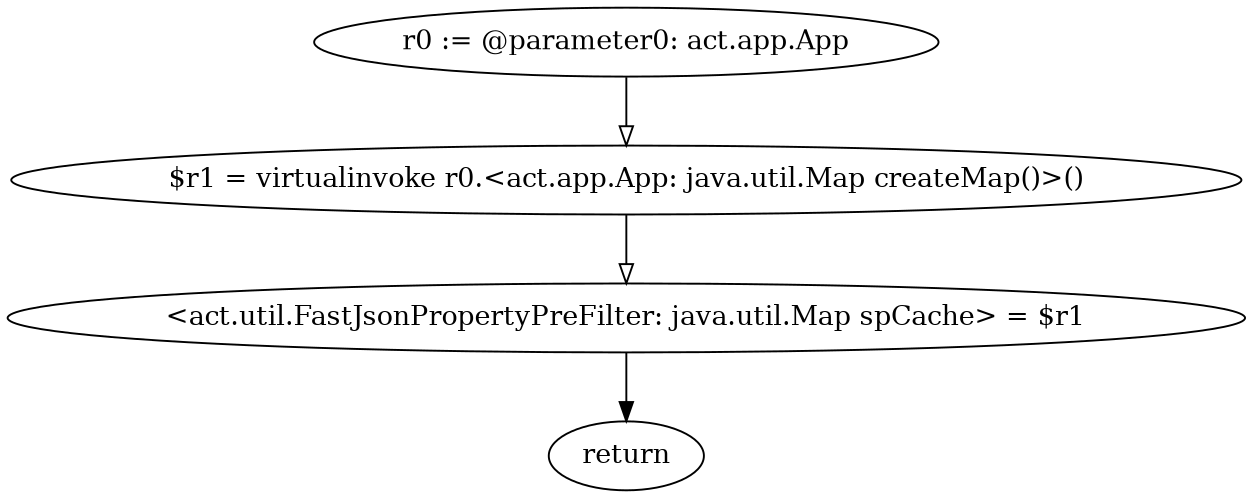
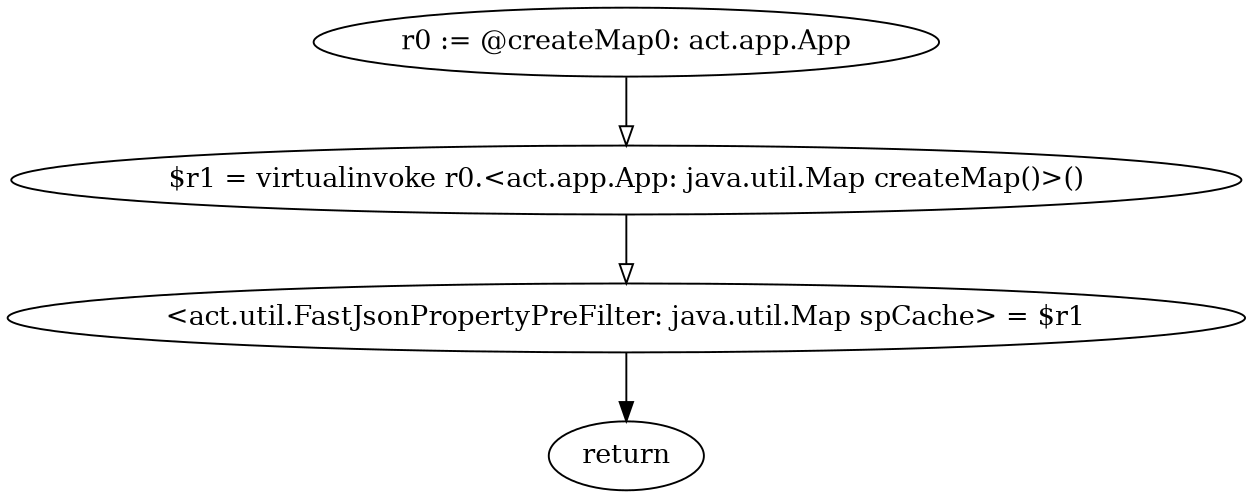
node "r0 := @parameter0: act.app.App": label "r0 := @parameter0: act.app.App" -> "r0 := @createMap0: act.app.App"
